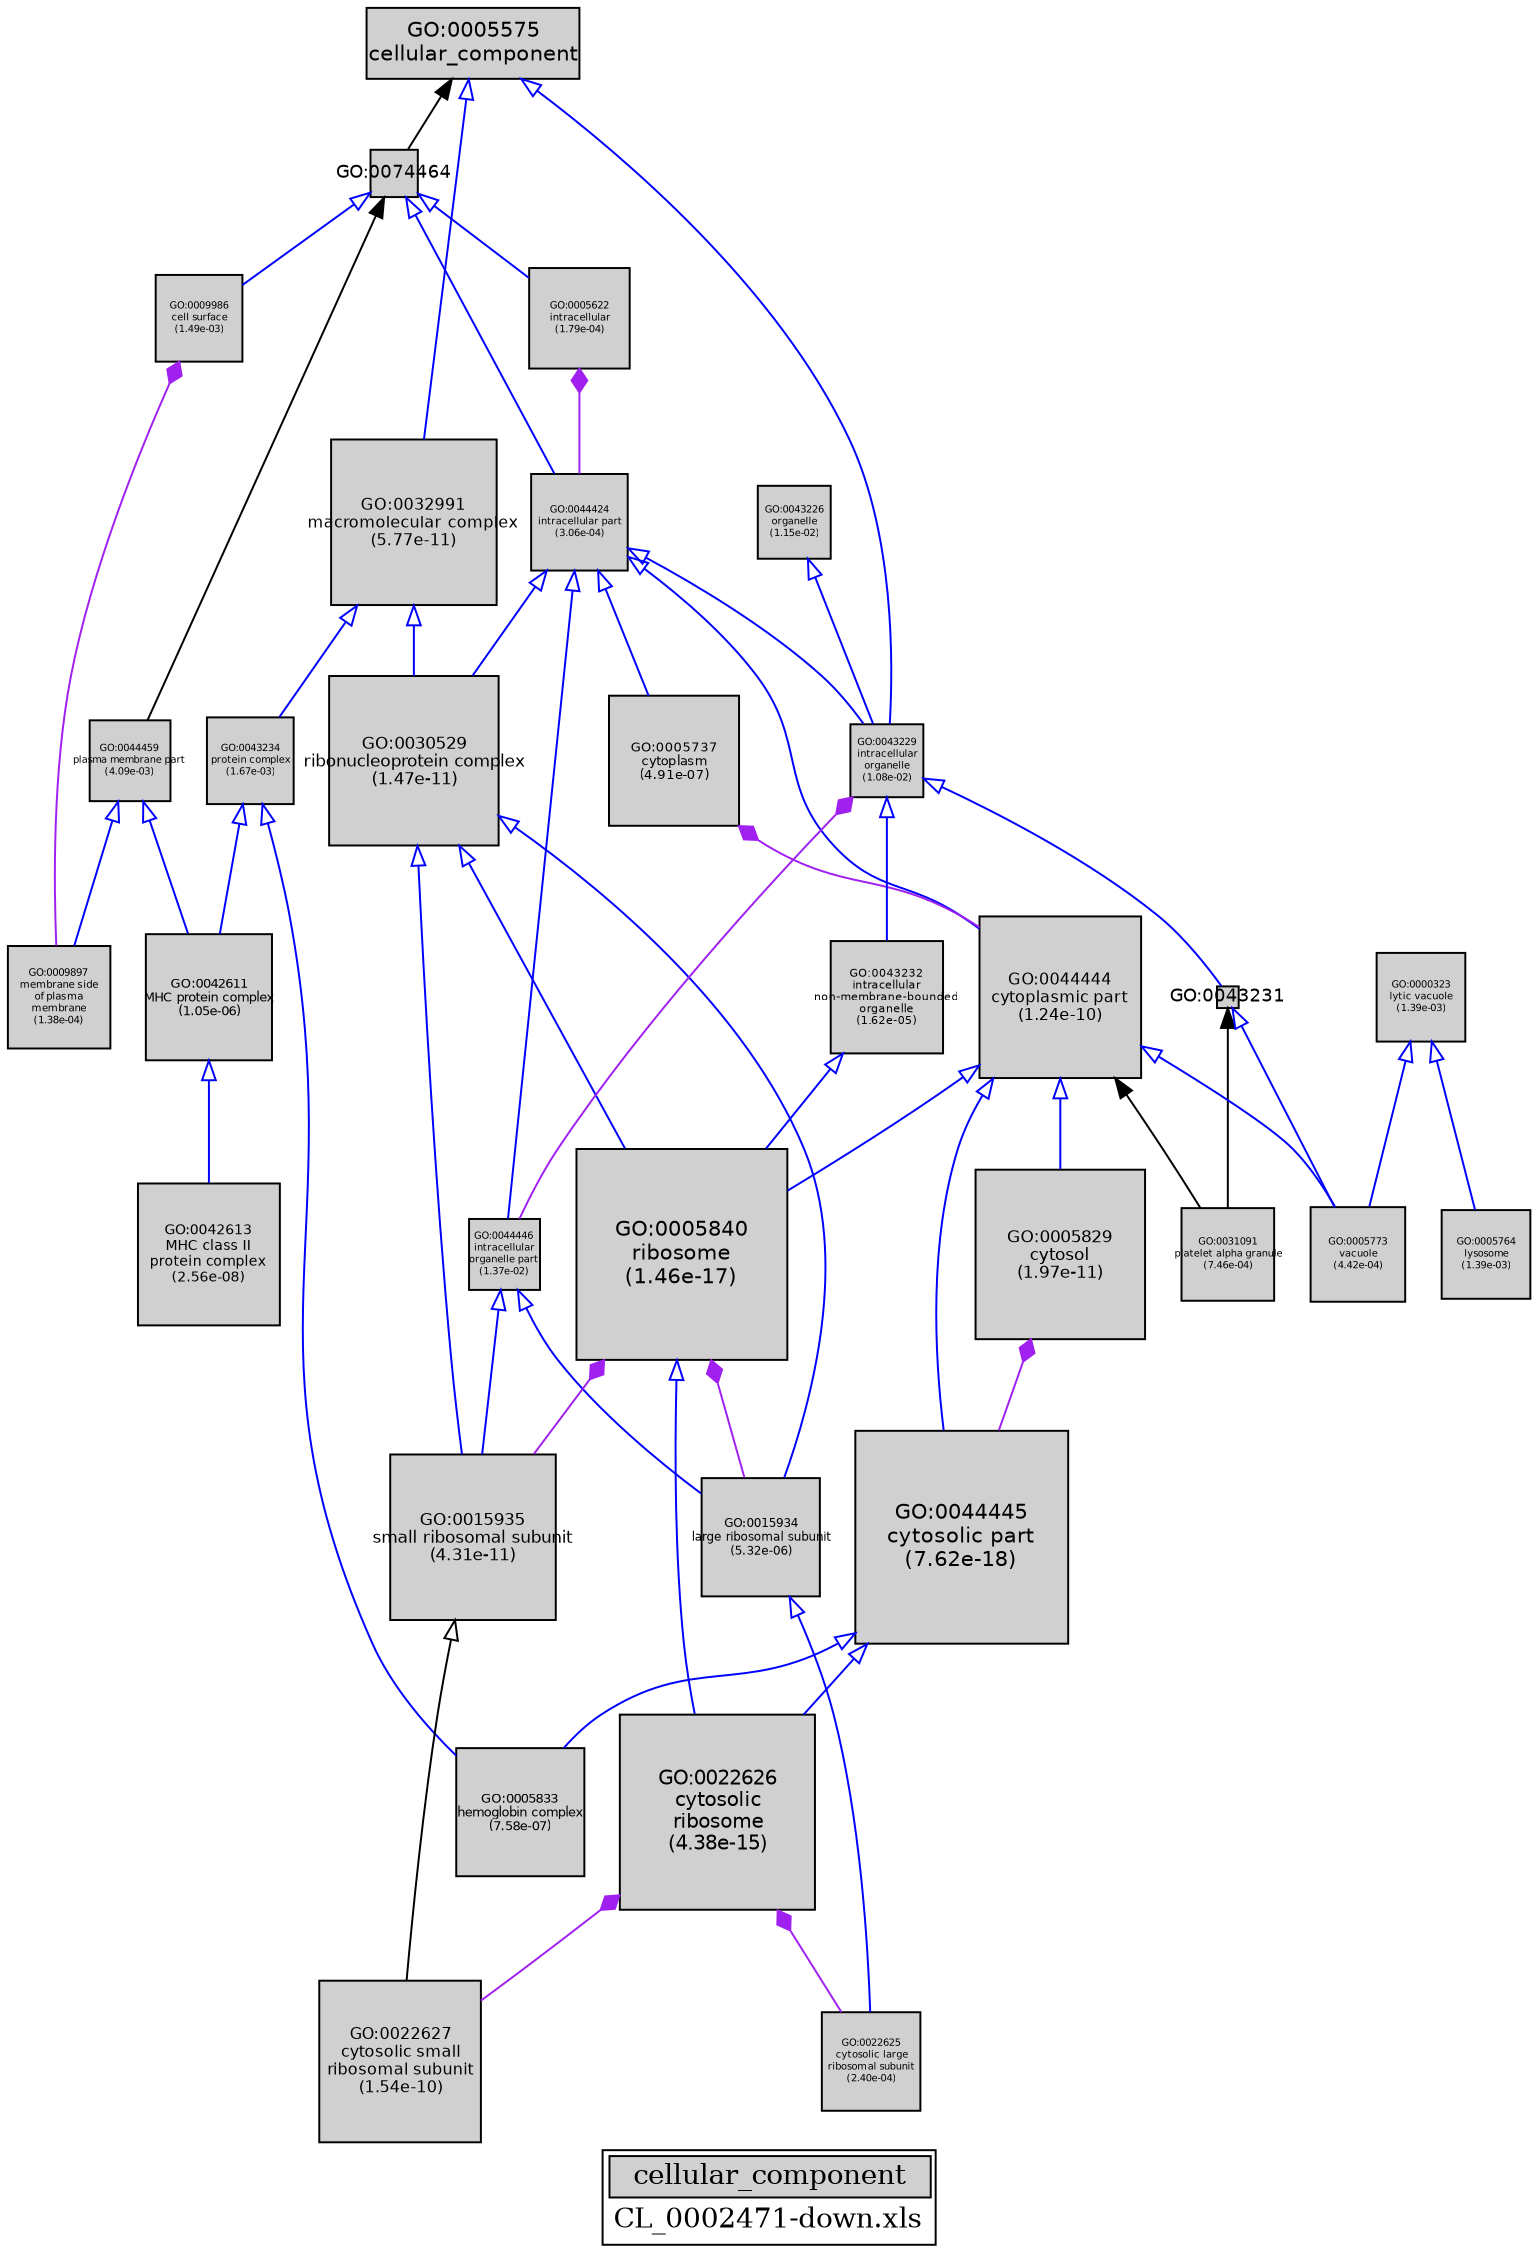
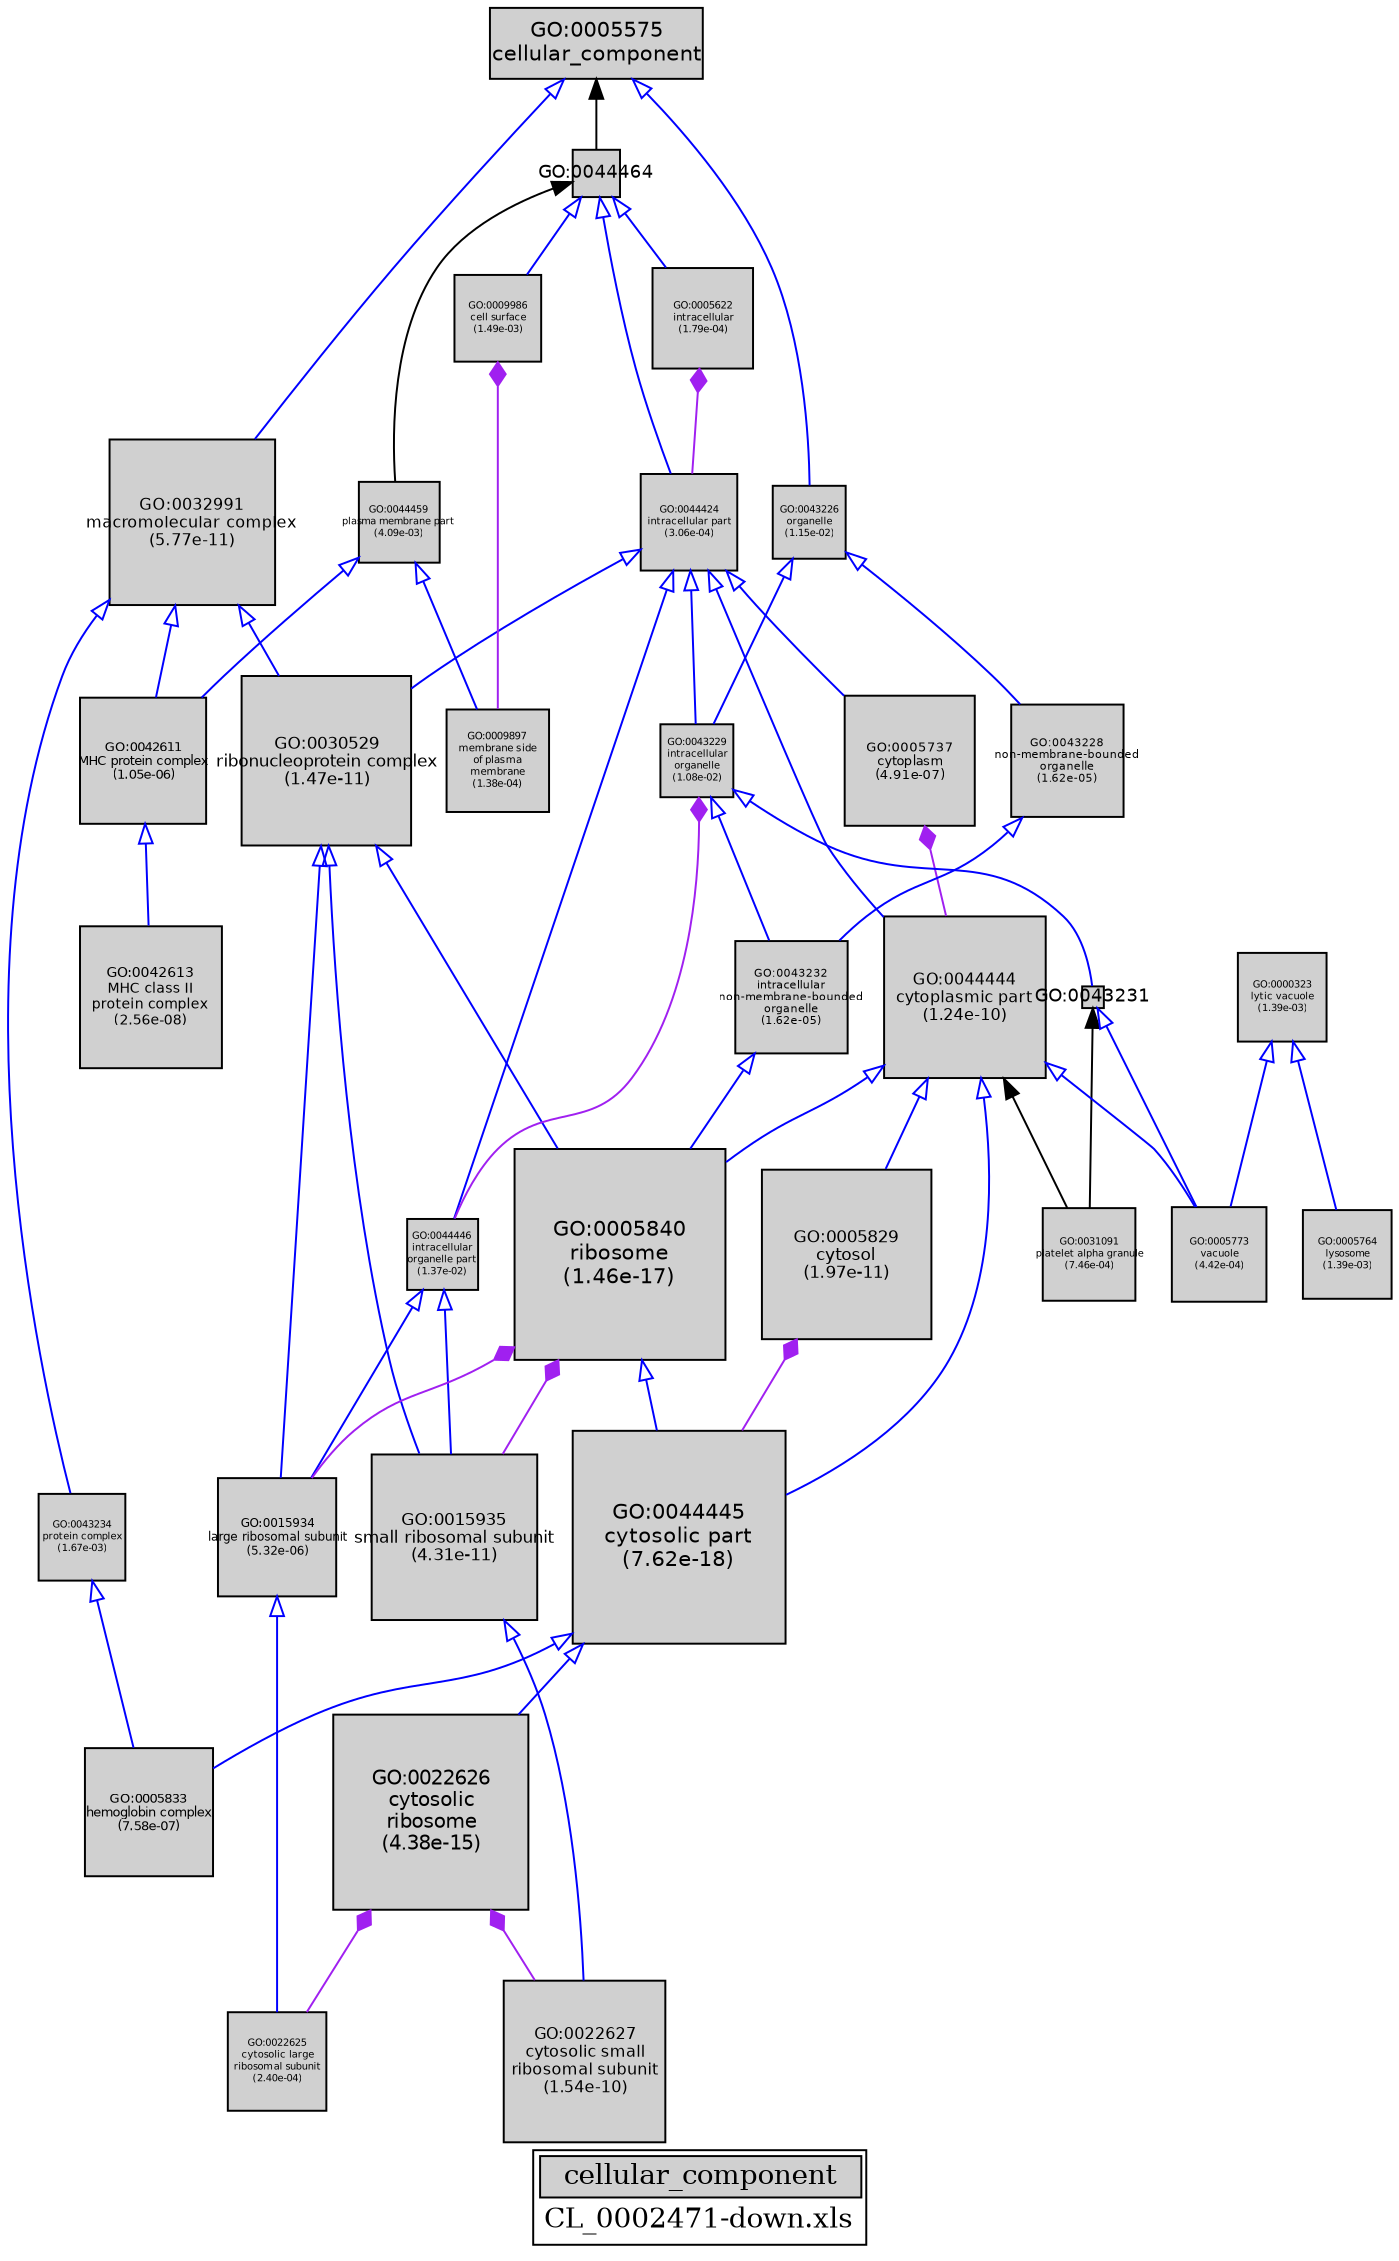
node "GO:0074464": label "GO:0074464" -> "GO:0044464"
edge "GO:0043229" -> "GO:0005575": now "GO:0043226" -> "GO:0005575"
node "GO:0043228": added
edge "GO:0042611" -> "GO:0043234": now "GO:0042611" -> "GO:0032991"
edge "GO:0022626" -> "GO:0005840": now "GO:0044445" -> "GO:0005840"
edge "GO:0022627" -> "GO:0015935": color black -> blue
